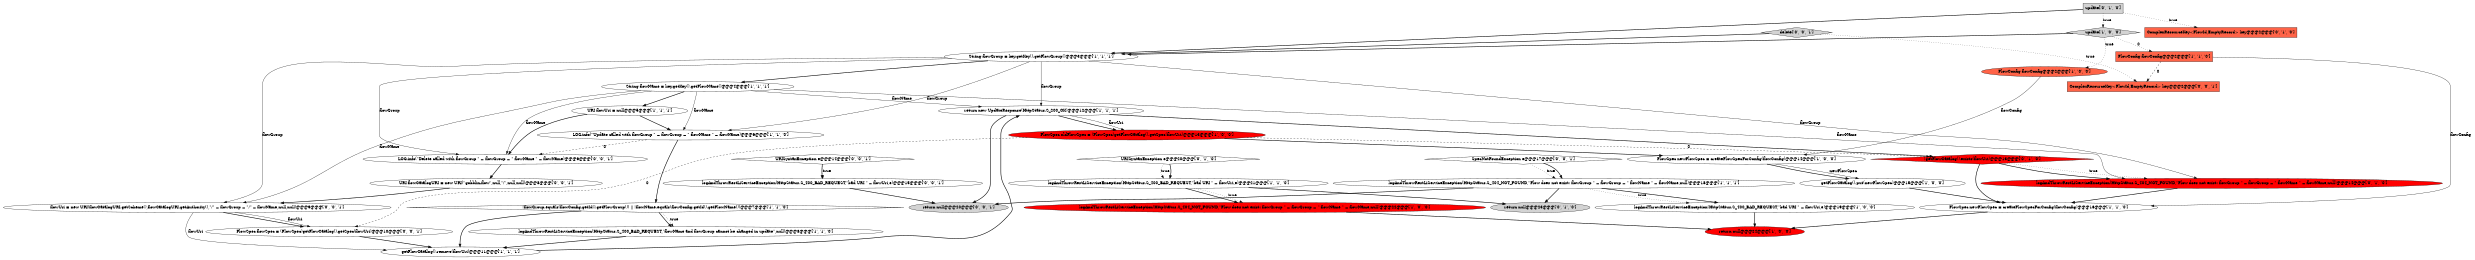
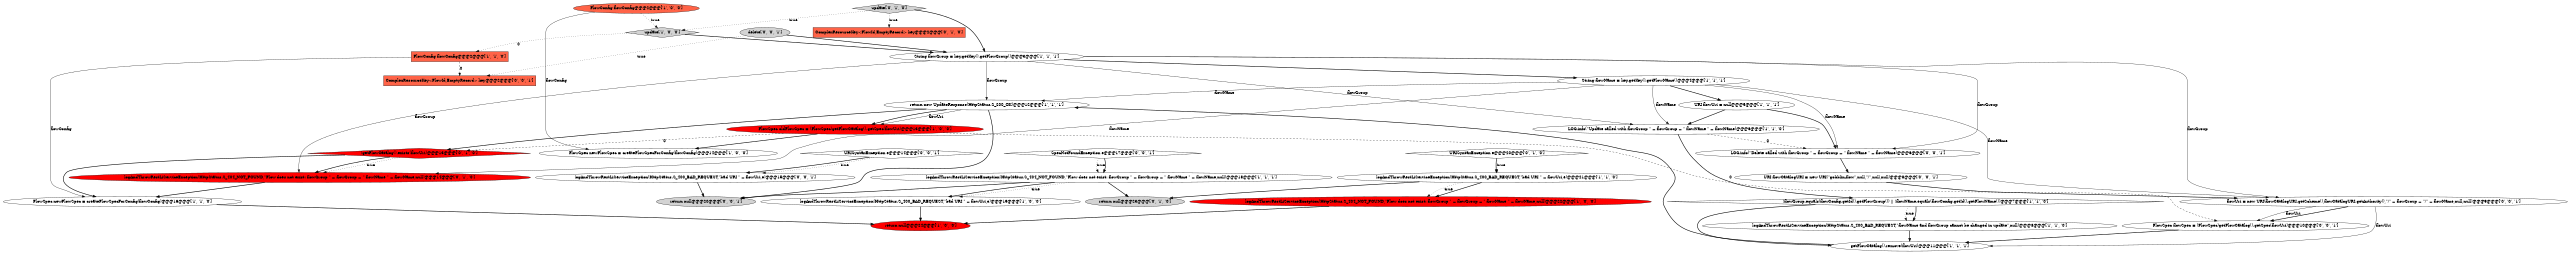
node "update['0', '1', '0']": shape box -> diamond
node "delete['0', '0', '1']": shape diamond -> ellipse
edge "update['1', '0', '0']" -> "FlowConfig flowConfig@@@2@@@['1', '0', '0']": reversed
node "getFlowCatalog().put(newFlowSpec)@@@15@@@['1', '0', '0']": removed
